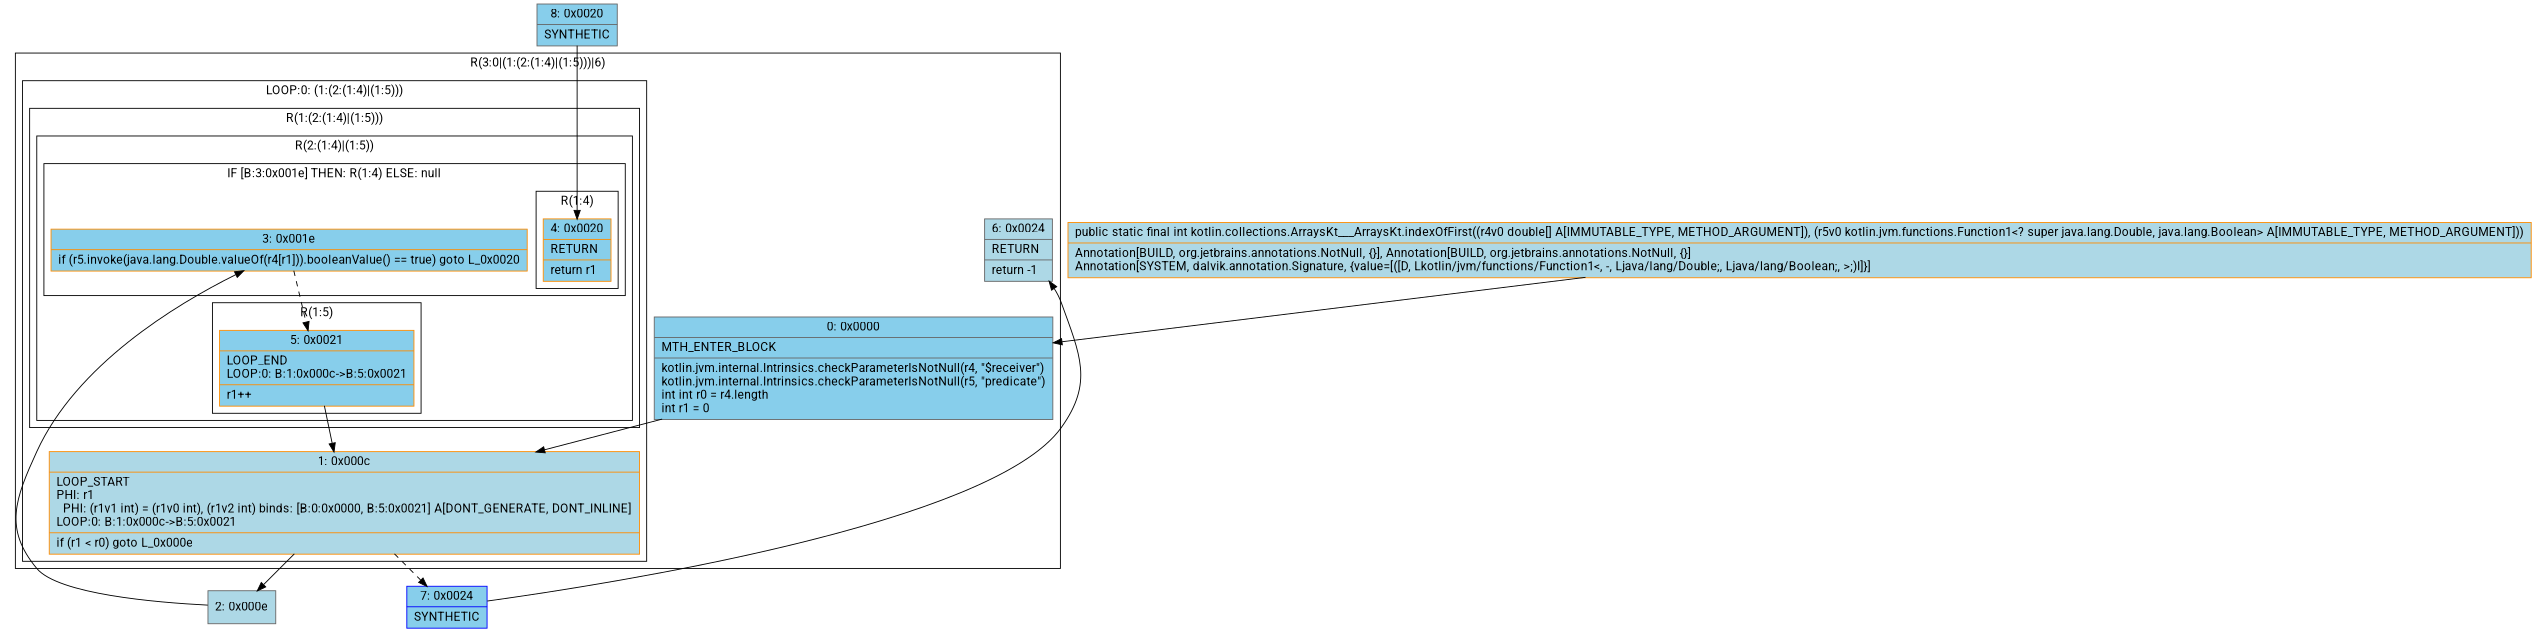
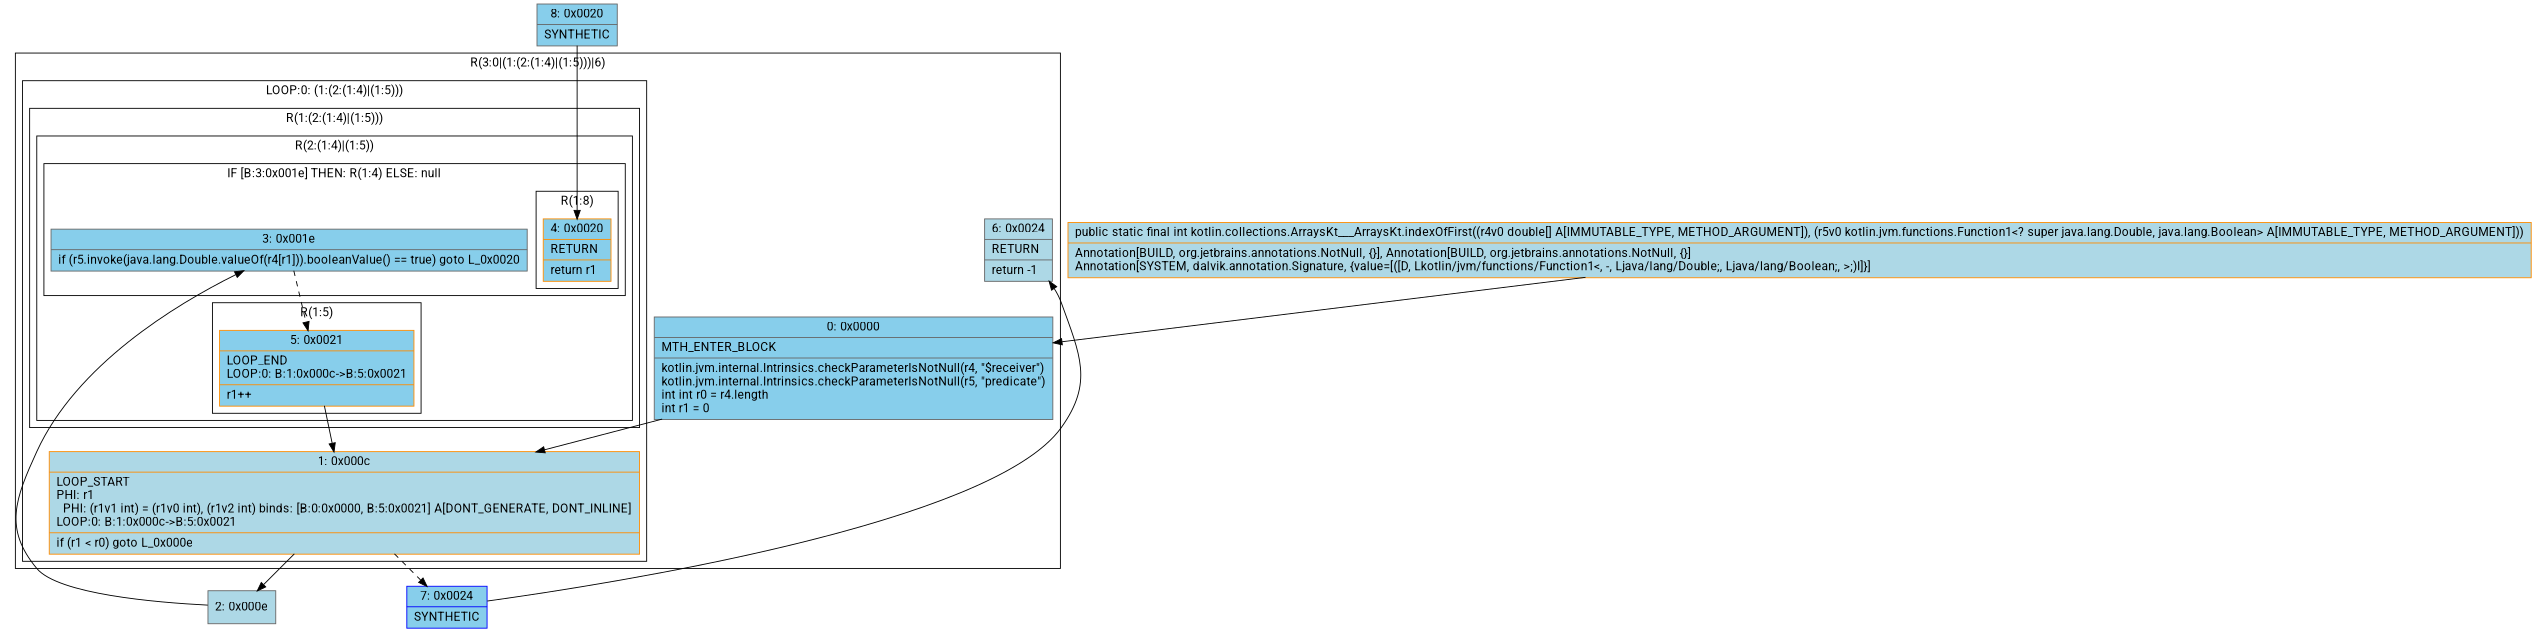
cluster "R(1:4)": label "R(1:4)" -> "R(1:8)"
node "3: 0x001e": color darkorange -> gray40
